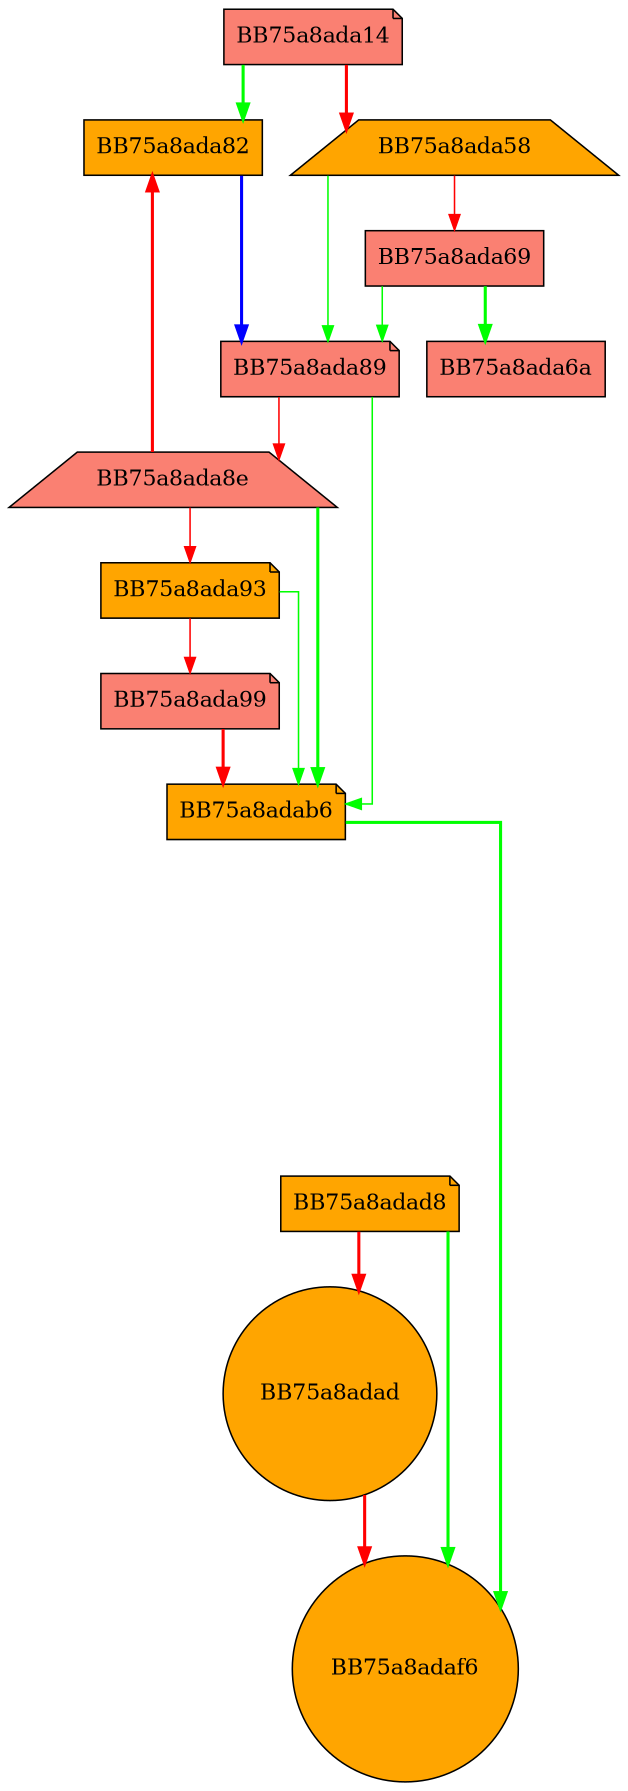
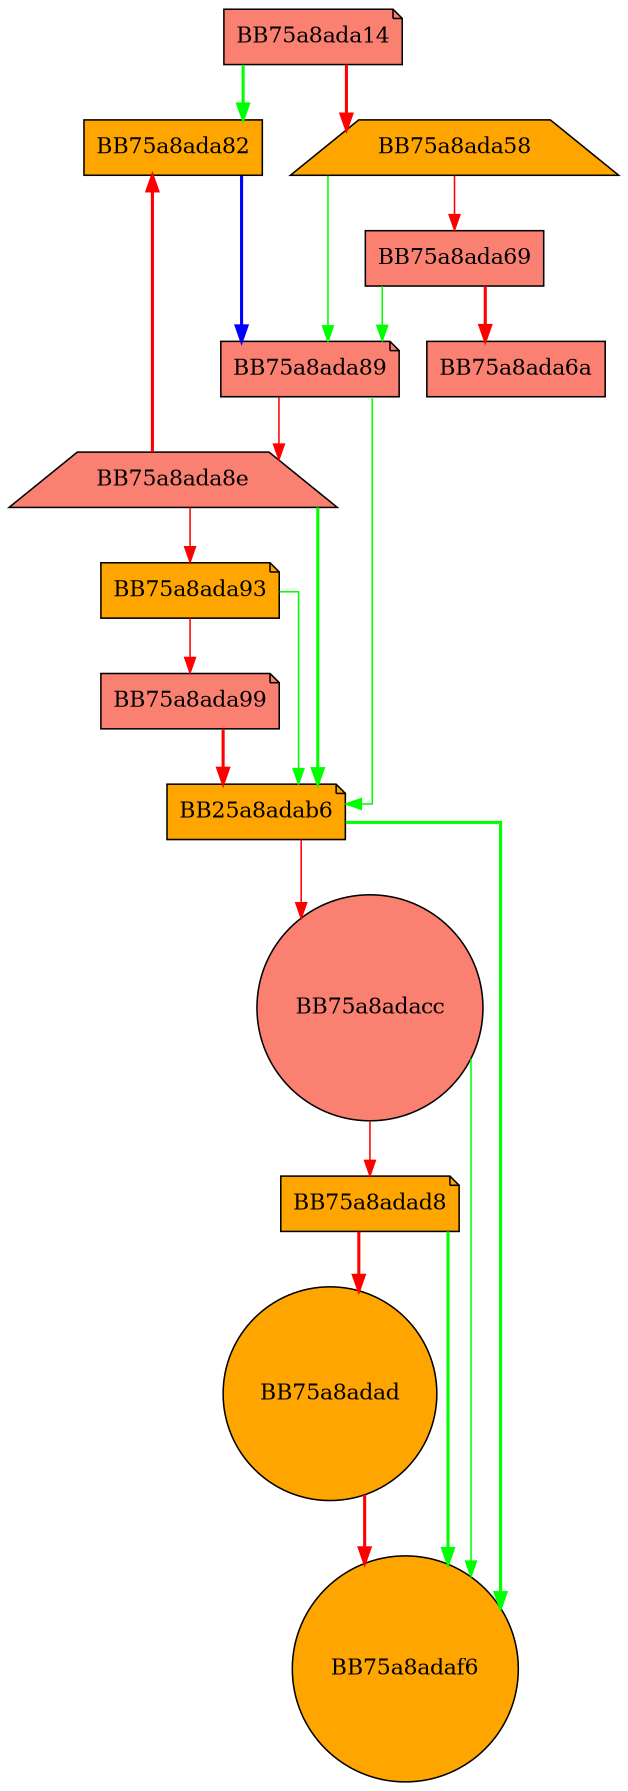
edge "BB75a8ada69" -> "BB75a8ada6a": color green -> red
node "BB75a8adab6": label "BB75a8adab6" -> "BB25a8adab6"
node "BB75a8adacc": added
